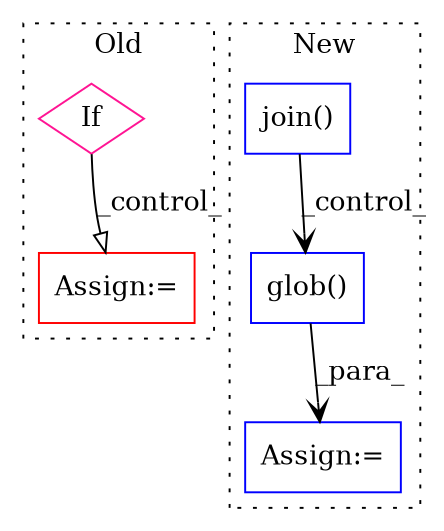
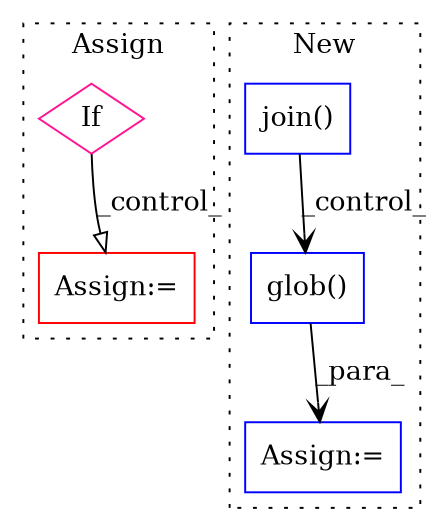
cluster "Old": label "Old" -> "Assign"
